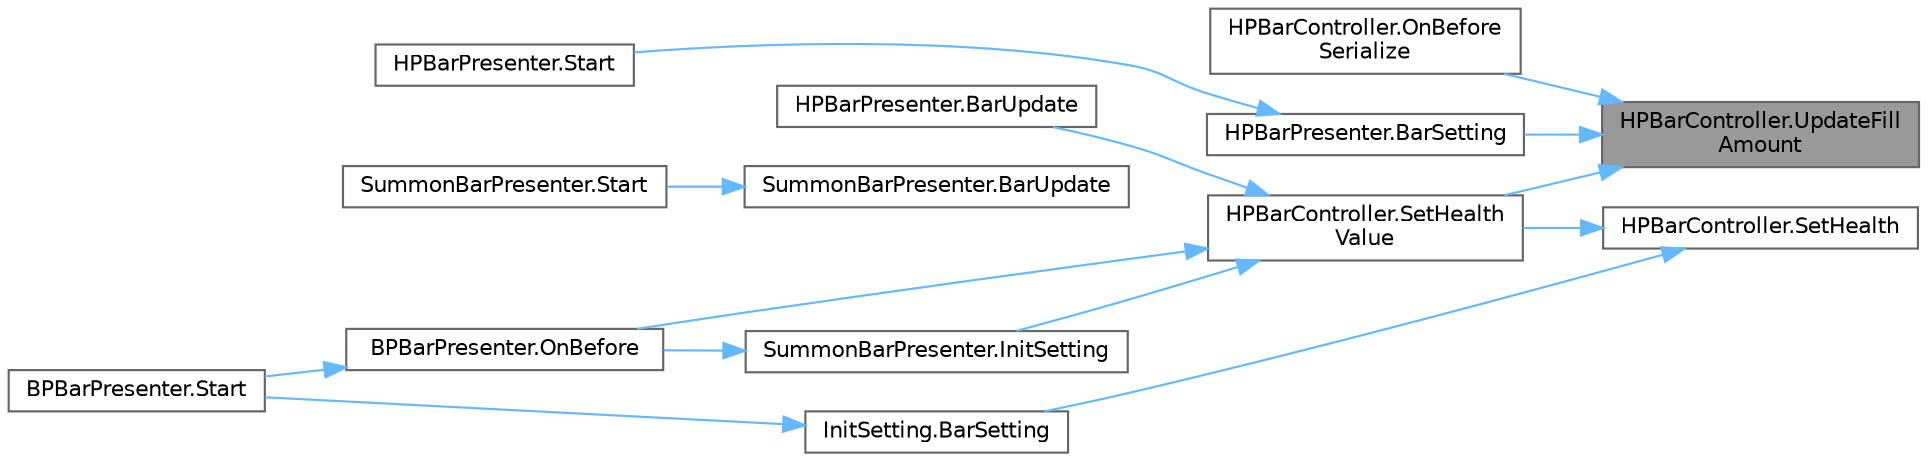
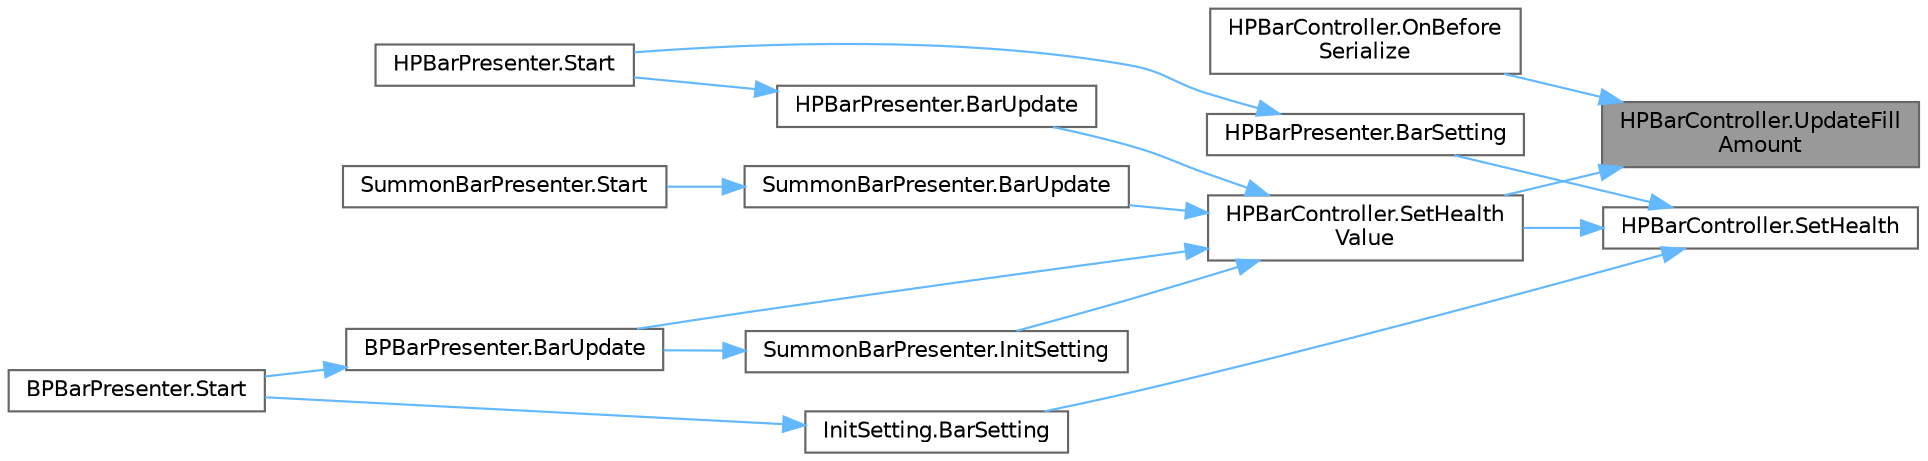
edge "HPBarPresenter.Start" -> "HPBarPresenter.BarUpdate": added
edge "HPBarPresenter.BarSetting" -> "HPBarController.UpdateFill Amount": now "HPBarPresenter.BarSetting" -> "HPBarController.SetHealth"
edge "SummonBarPresenter.BarUpdate" -> "HPBarController.SetHealth Value": added
node "BPBarPresenter.OnBefore": label "BPBarPresenter.OnBefore" -> "BPBarPresenter.BarUpdate"
